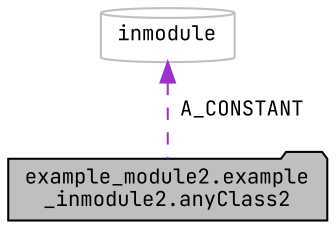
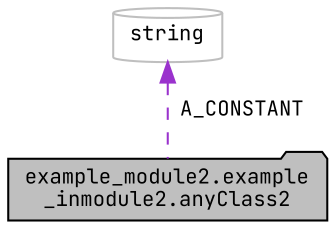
node "inmodule": label "inmodule" -> "string"
